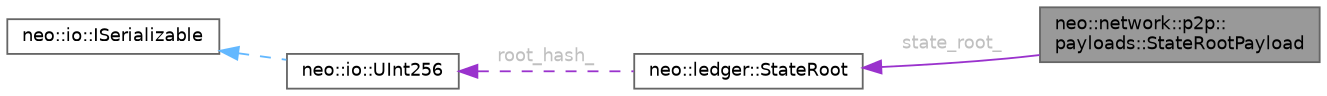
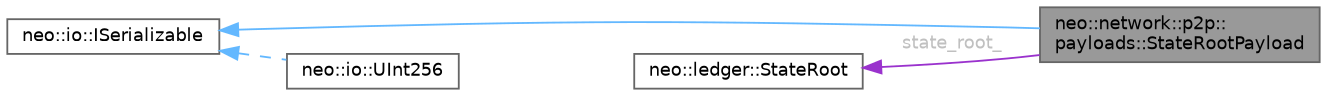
edge "neo::network::p2p:: payloads::StateRootPayload" -> "neo::io::ISerializable": added
edge "neo::ledger::StateRoot" -> "neo::io::UInt256": removed, label "root_hash_"
